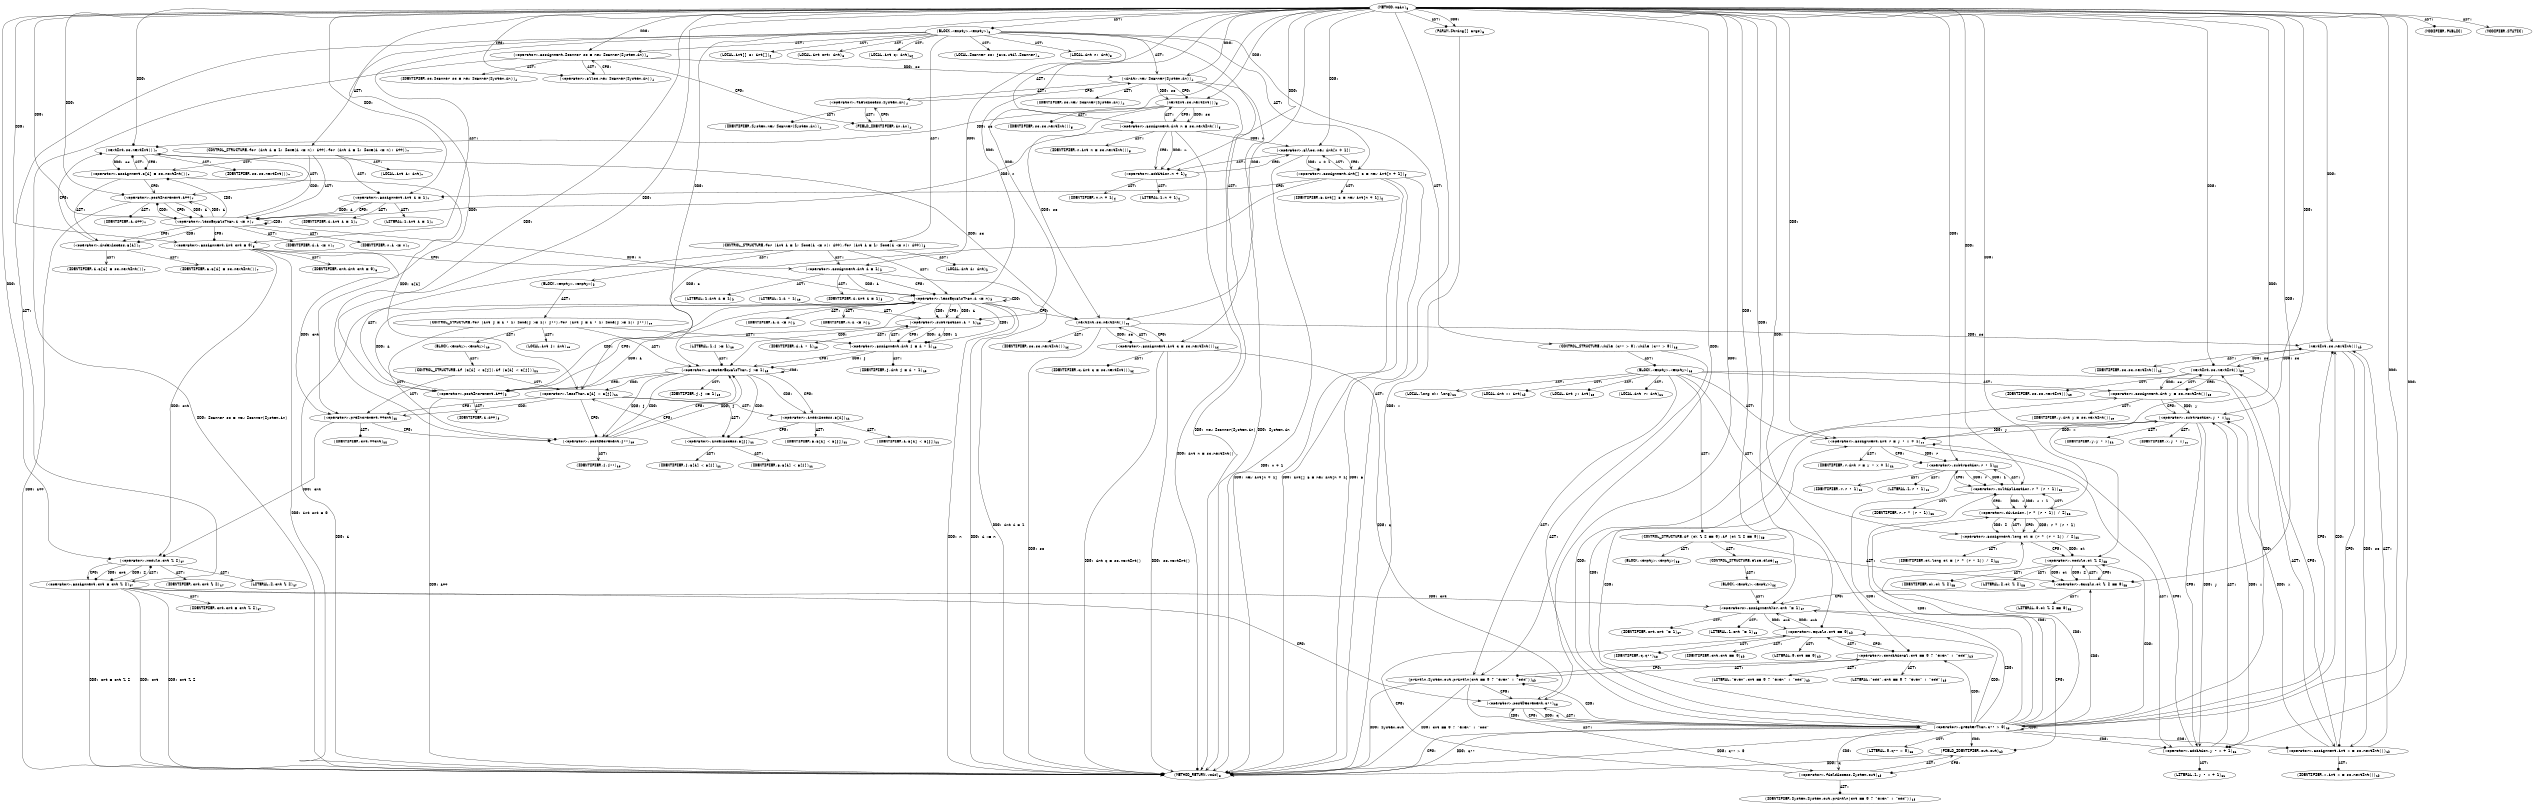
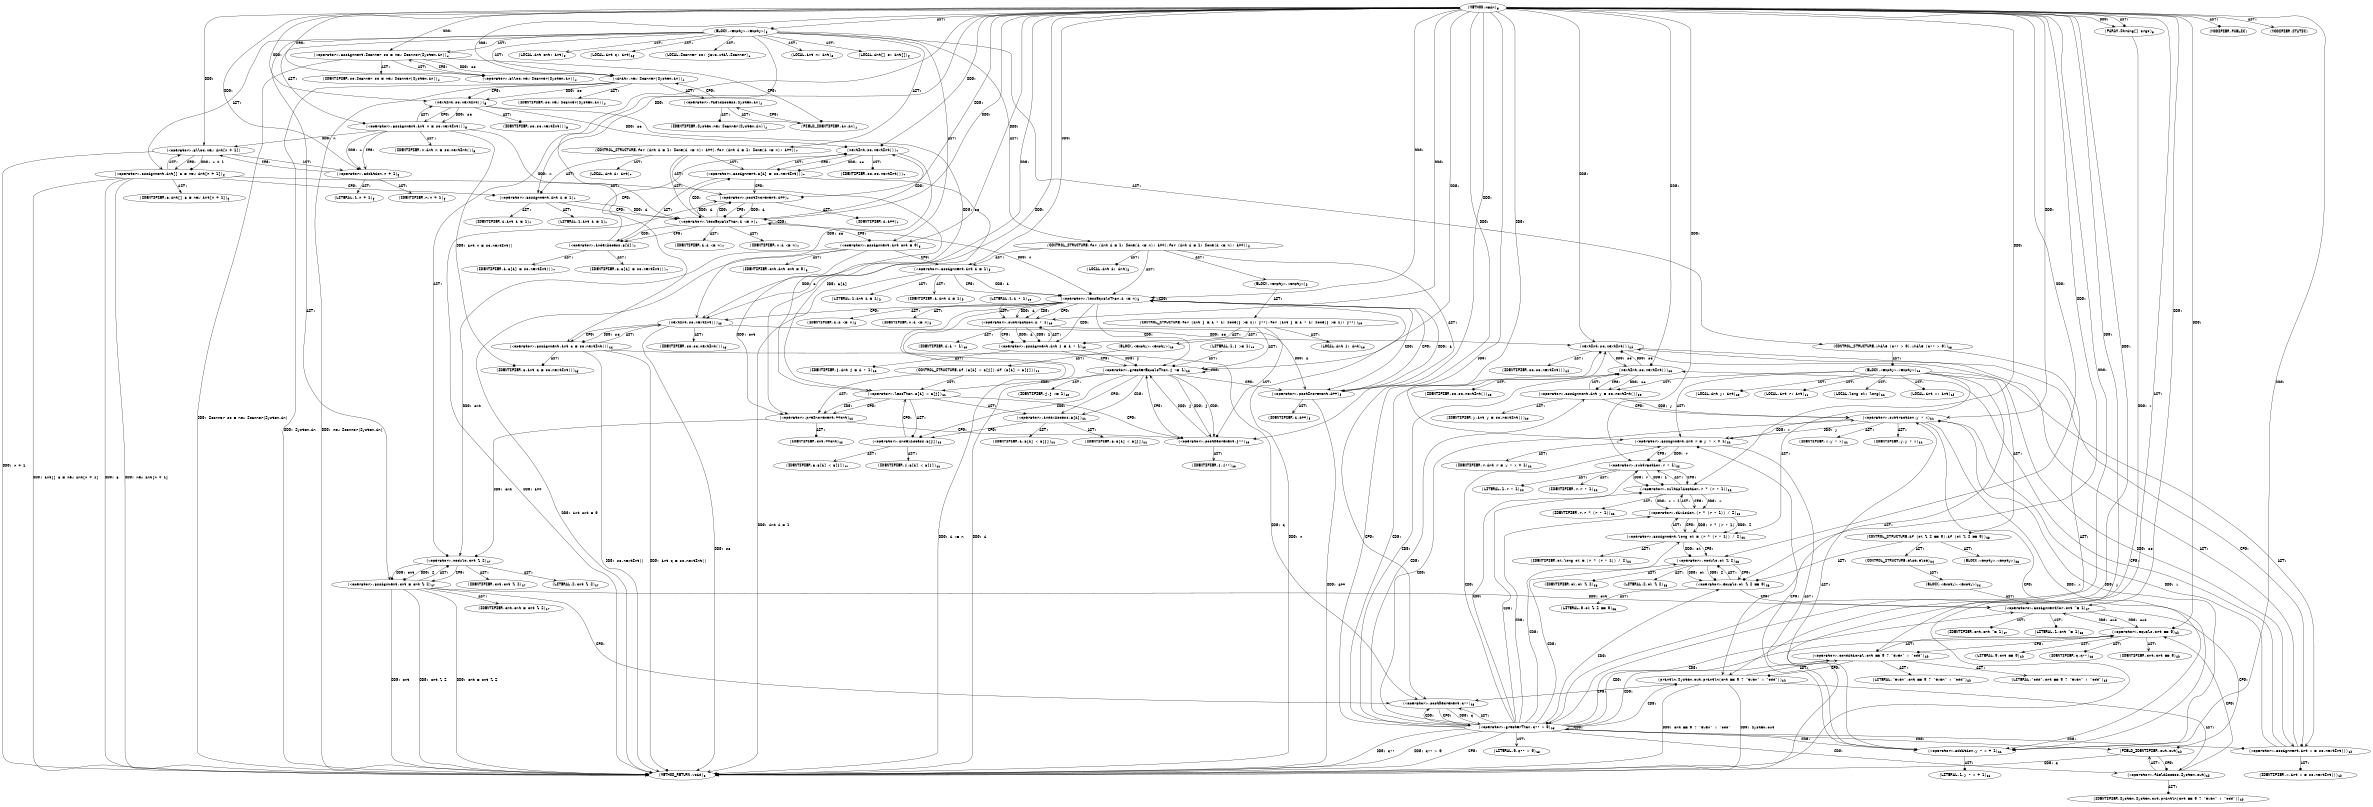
edge "(METHOD,main)" -> "(<operator>.division,(r * (r - 1)) / 2)": removed, label "DDG:"
edge "(METHOD,main)" -> "(<operator>.postDecrement,j--)": arrowhead dot -> normal
edge "(METHOD,main)" -> "(<operator>.subtraction,i - 1)": arrowhead dot -> vee
edge "(METHOD,main)" -> "(<operator>.modulo,cnt % 2)": label "DDG: " -> "AST: "
edge "(<operator>.assignment,int n = sc.nextInt())" -> "(METHOD_RETURN,void)": now "(<operator>.assignment,int n = sc.nextInt())" -> "(IDENTIFIER,q,int q = sc.nextInt())"
